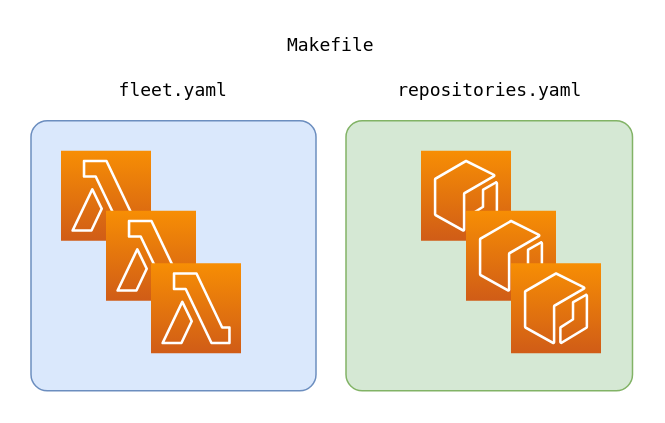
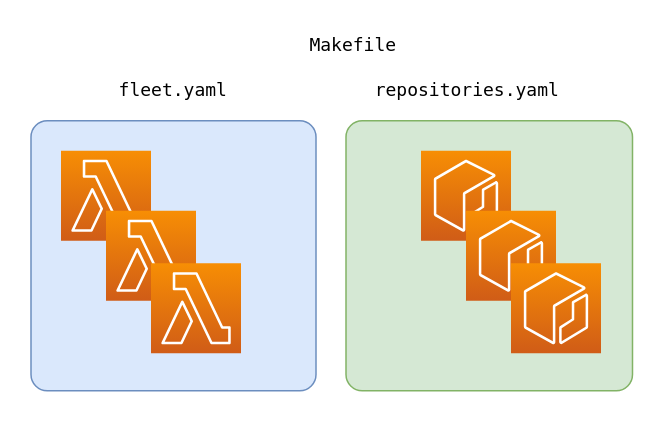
node "Makefile": moved (331, 46) -> (353, 46)
node "repositories.yaml": moved (489, 91) -> (467, 91)
